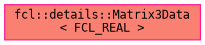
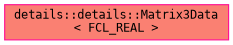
node "fcl::details::Matrix3Data < FCL_REAL >": label "fcl::details::Matrix3Data < FCL_REAL >" -> "details::details::Matrix3Data < FCL_REAL >"
